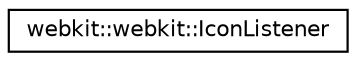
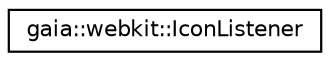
node "webkit::webkit::IconListener": label "webkit::webkit::IconListener" -> "gaia::webkit::IconListener"
